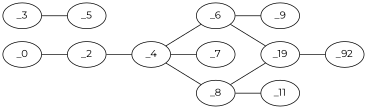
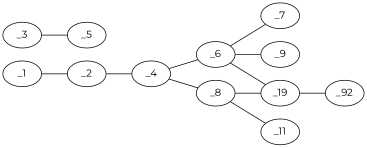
node "_0": label "_0" -> "_1"
edge "_4" -- "_7": now "_6" -- "_7"
